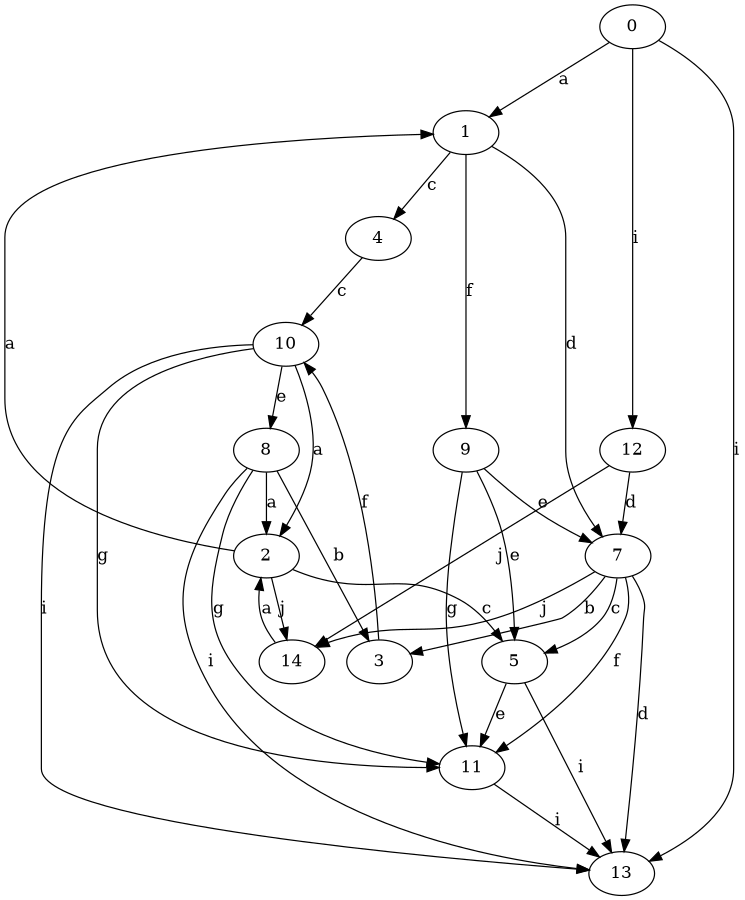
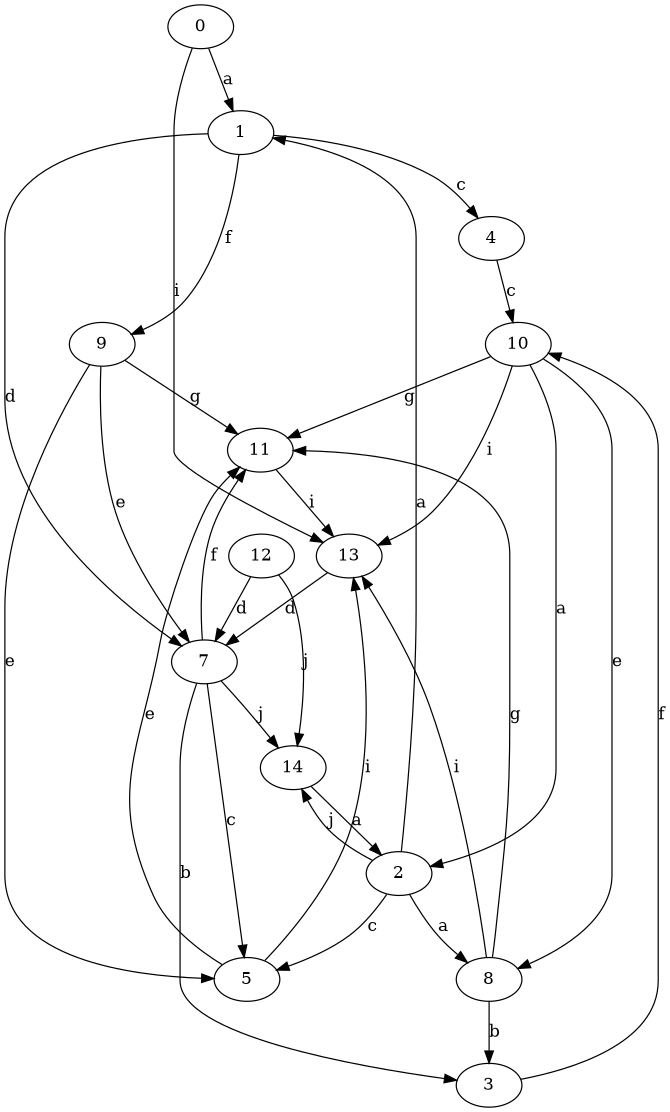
edge "0" -> "12": removed, label "i"
edge "8" -> "2": reversed
edge "7" -> "13": reversed
